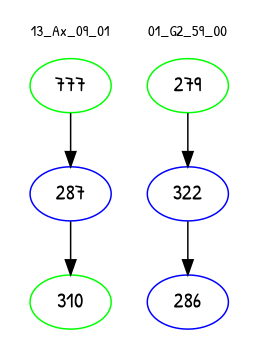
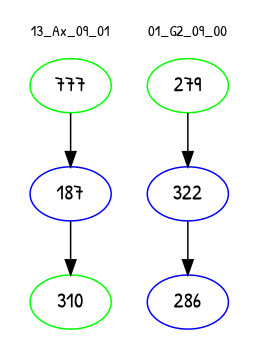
cluster "01_G2_59_00": label "01_G2_59_00" -> "01_G2_09_00"
node "287": label "287" -> "187"
